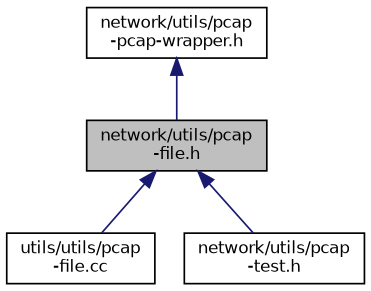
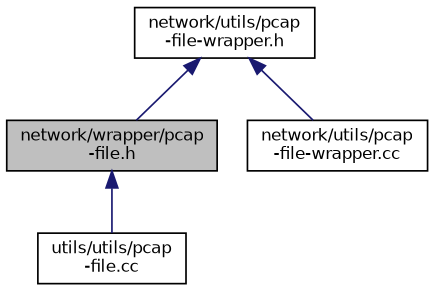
node "network/utils/pcap -pcap-wrapper.h": label "network/utils/pcap -pcap-wrapper.h" -> "network/utils/pcap -file-wrapper.h"
node "network/utils/pcap -file.h": label "network/utils/pcap -file.h" -> "network/wrapper/pcap -file.h"
node "network/utils/pcap -file-wrapper.cc": added
node "network/utils/pcap -test.h": removed
